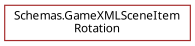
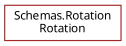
node "Schemas.GameXMLSceneItem Rotation": label "Schemas.GameXMLSceneItem Rotation" -> "Schemas.Rotation Rotation"
